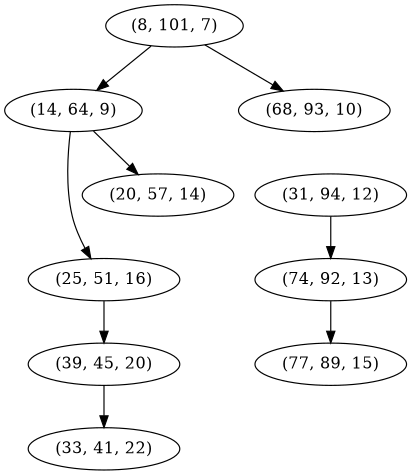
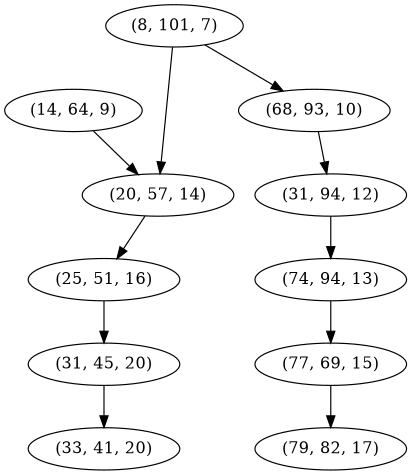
edge "(8, 101, 7)" -> "(14, 64, 9)": now "(8, 101, 7)" -> "(20, 57, 14)"
edge "(68, 93, 10)" -> "(31, 94, 12)": added
edge "(14, 64, 9)" -> "(25, 51, 16)": now "(20, 57, 14)" -> "(25, 51, 16)"
node "(74, 92, 13)": label "(74, 92, 13)" -> "(74, 94, 13)"
node "(39, 45, 20)": label "(39, 45, 20)" -> "(31, 45, 20)"
node "(77, 89, 15)": label "(77, 89, 15)" -> "(77, 69, 15)"
node "(33, 41, 22)": label "(33, 41, 22)" -> "(33, 41, 20)"
node "(79, 82, 17)": added
